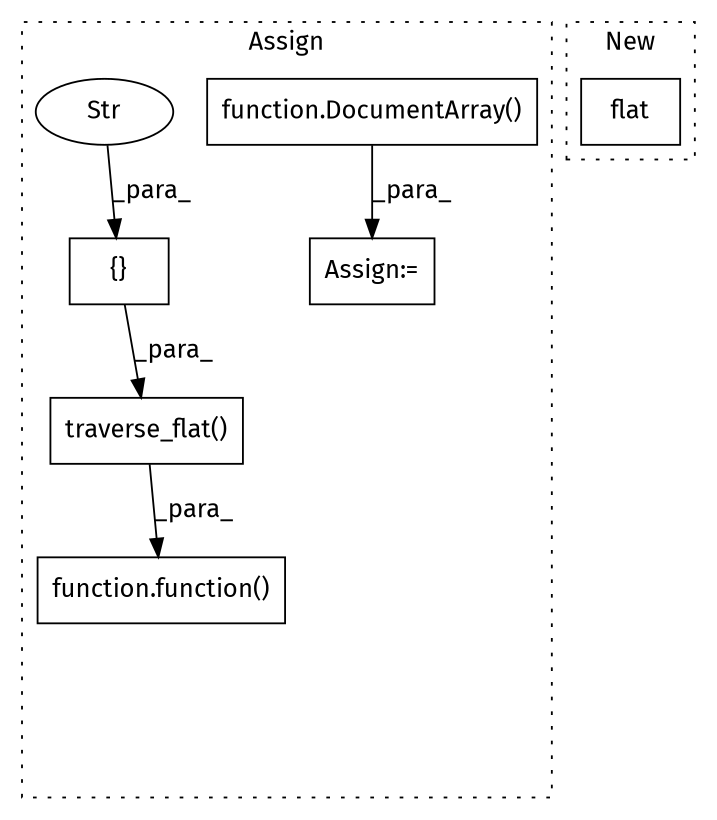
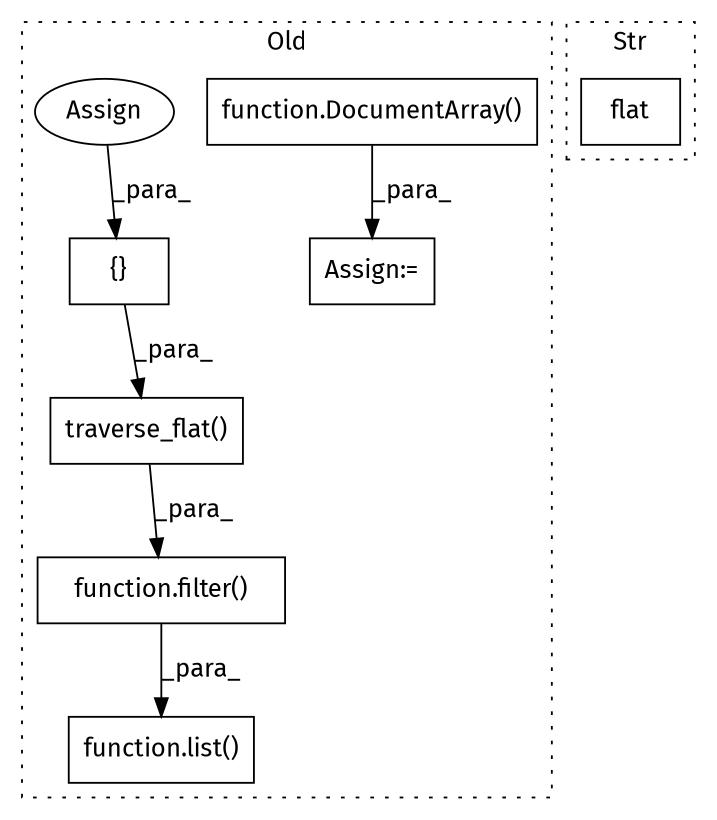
cluster "Assign": label "Assign" -> "Old"
cluster "New": label "New" -> "Str"
node "Str": label "Str" -> "Assign"
node "function.function()": label "function.function()" -> "function.filter()"
node "function.list()": added
